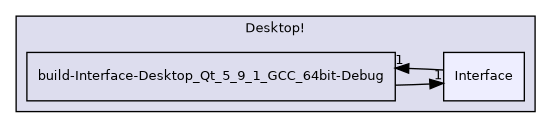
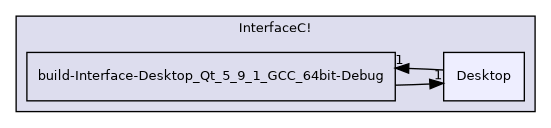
cluster "Desktop!": label "Desktop!" -> "InterfaceC!"
node "Interface": label "Interface" -> "Desktop"
